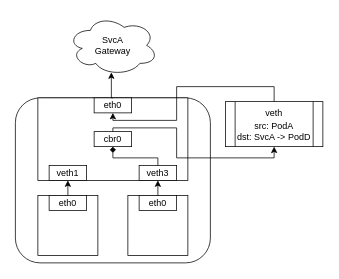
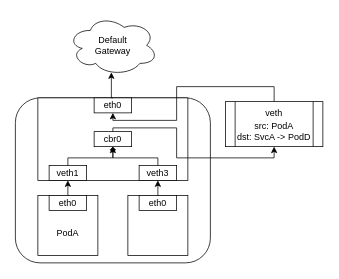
node "SvcA Gateway": label "SvcA Gateway" -> "Default Gateway"
edge "veth1" -> "cbr0": added
node "PodA": added
